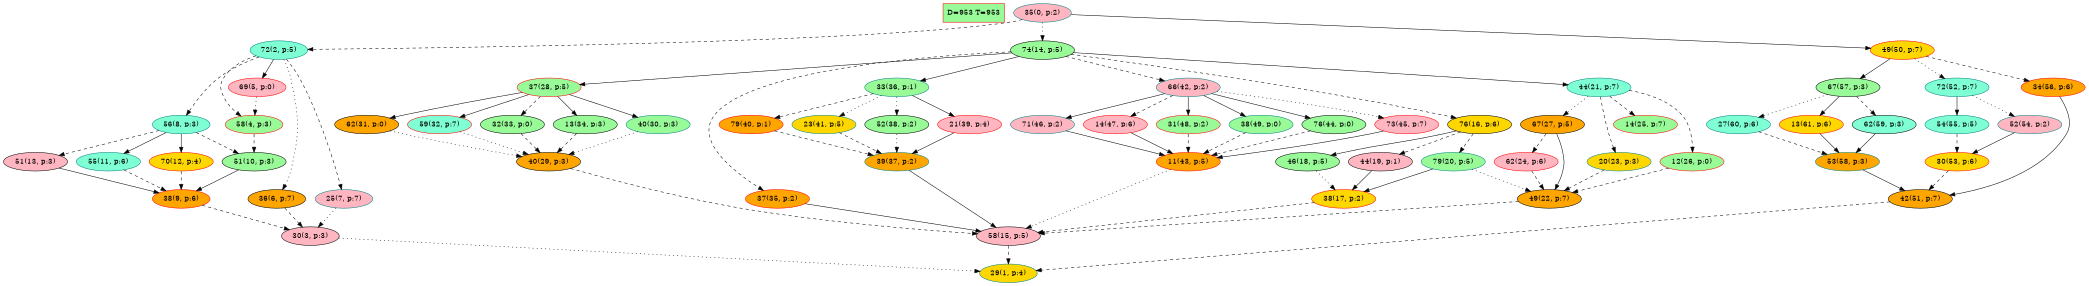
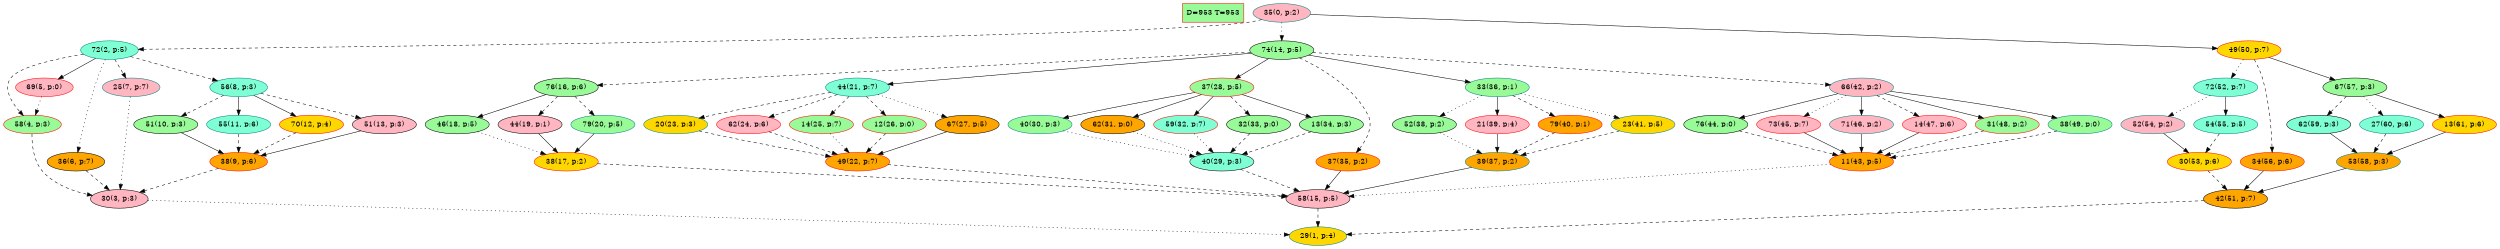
node "76(16, p:6)": fillcolor gold -> palegreen
edge "58(4, p:3)" -> "51(10, p:3)": now "58(4, p:3)" -> "30(3, p:3)"
edge "67(27, p:5)" -> "62(24, p:6)": now "44(21, p:7)" -> "62(24, p:6)"
node "40(29, p:3)": fillcolor orange -> aquamarine
edge "79(20, p:5)" -> "49(22, p:7)": now "14(25, p:7)" -> "49(22, p:7)"
node "49(22, p:7)": color black -> red
